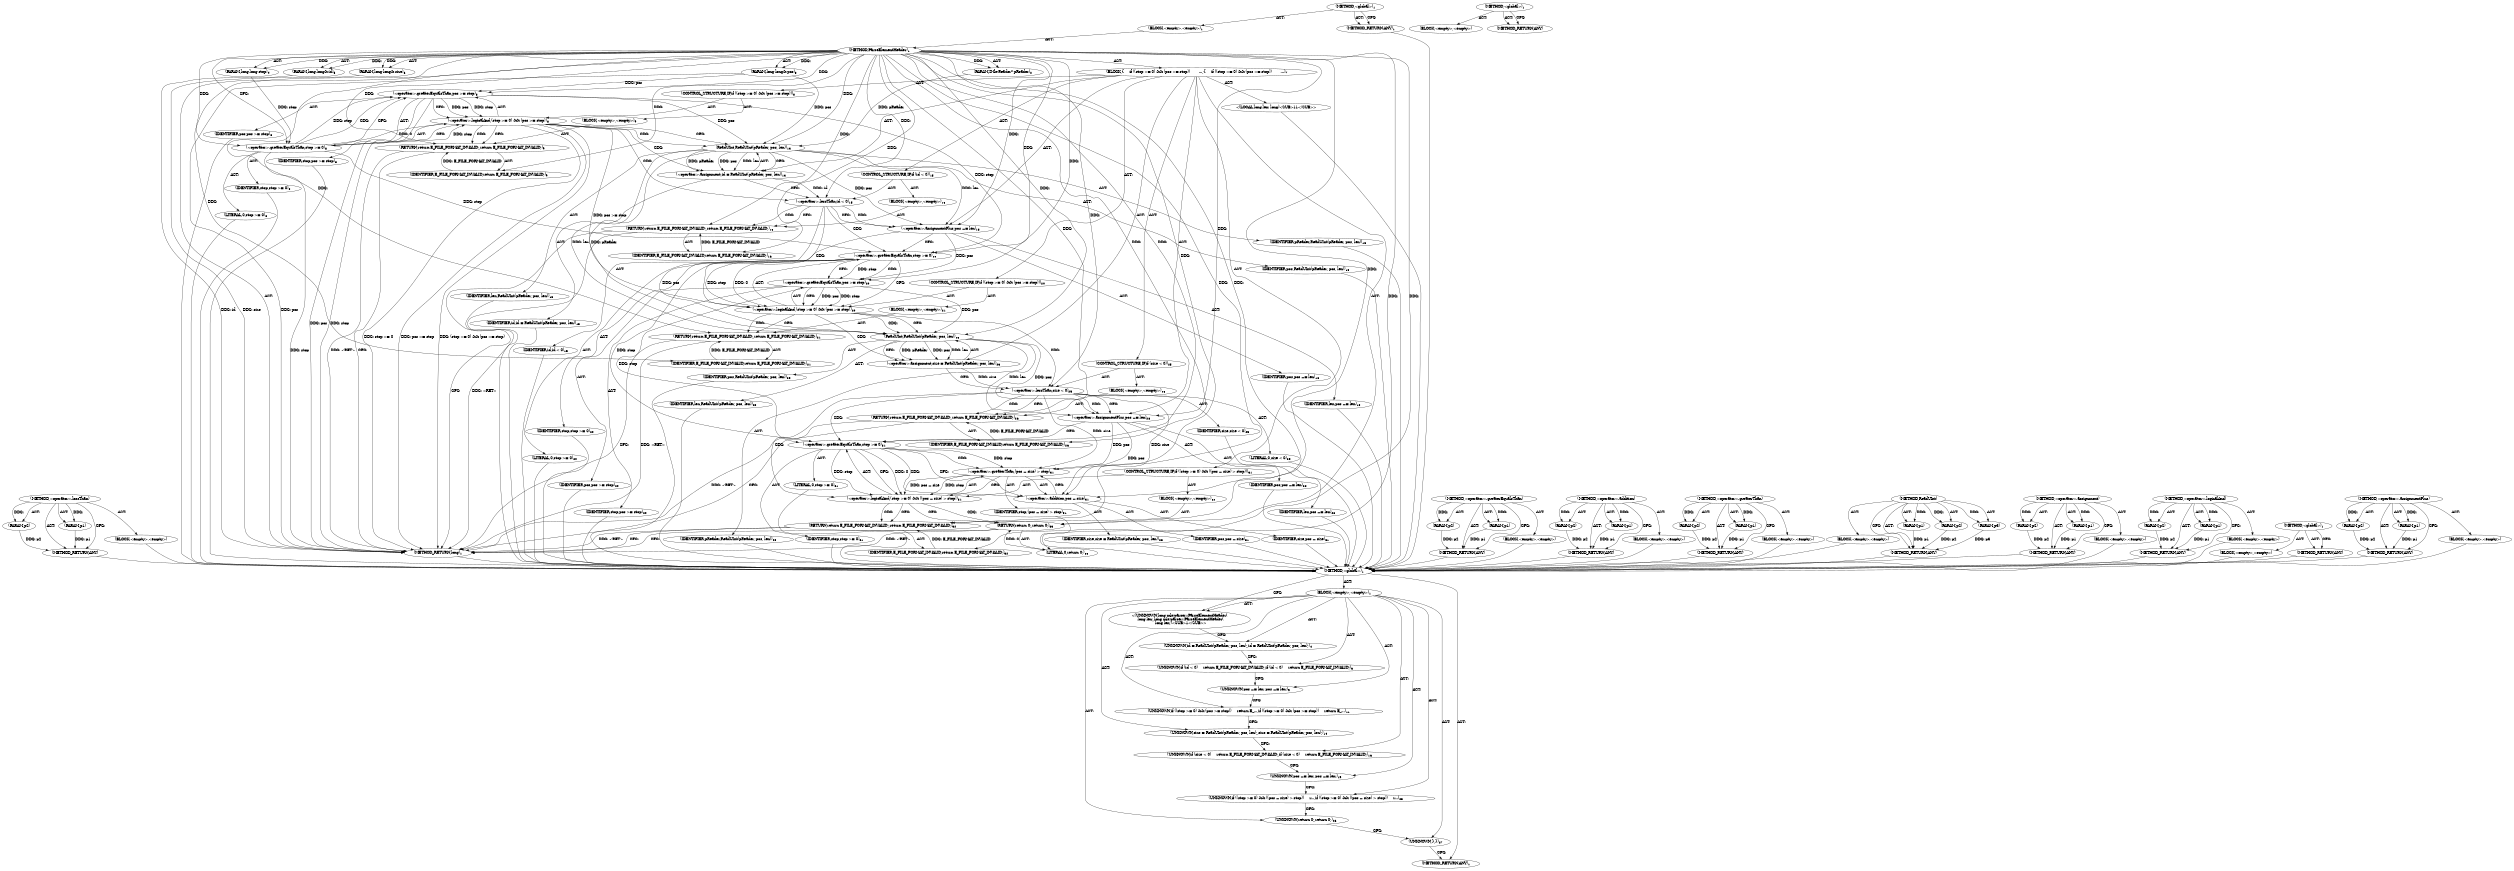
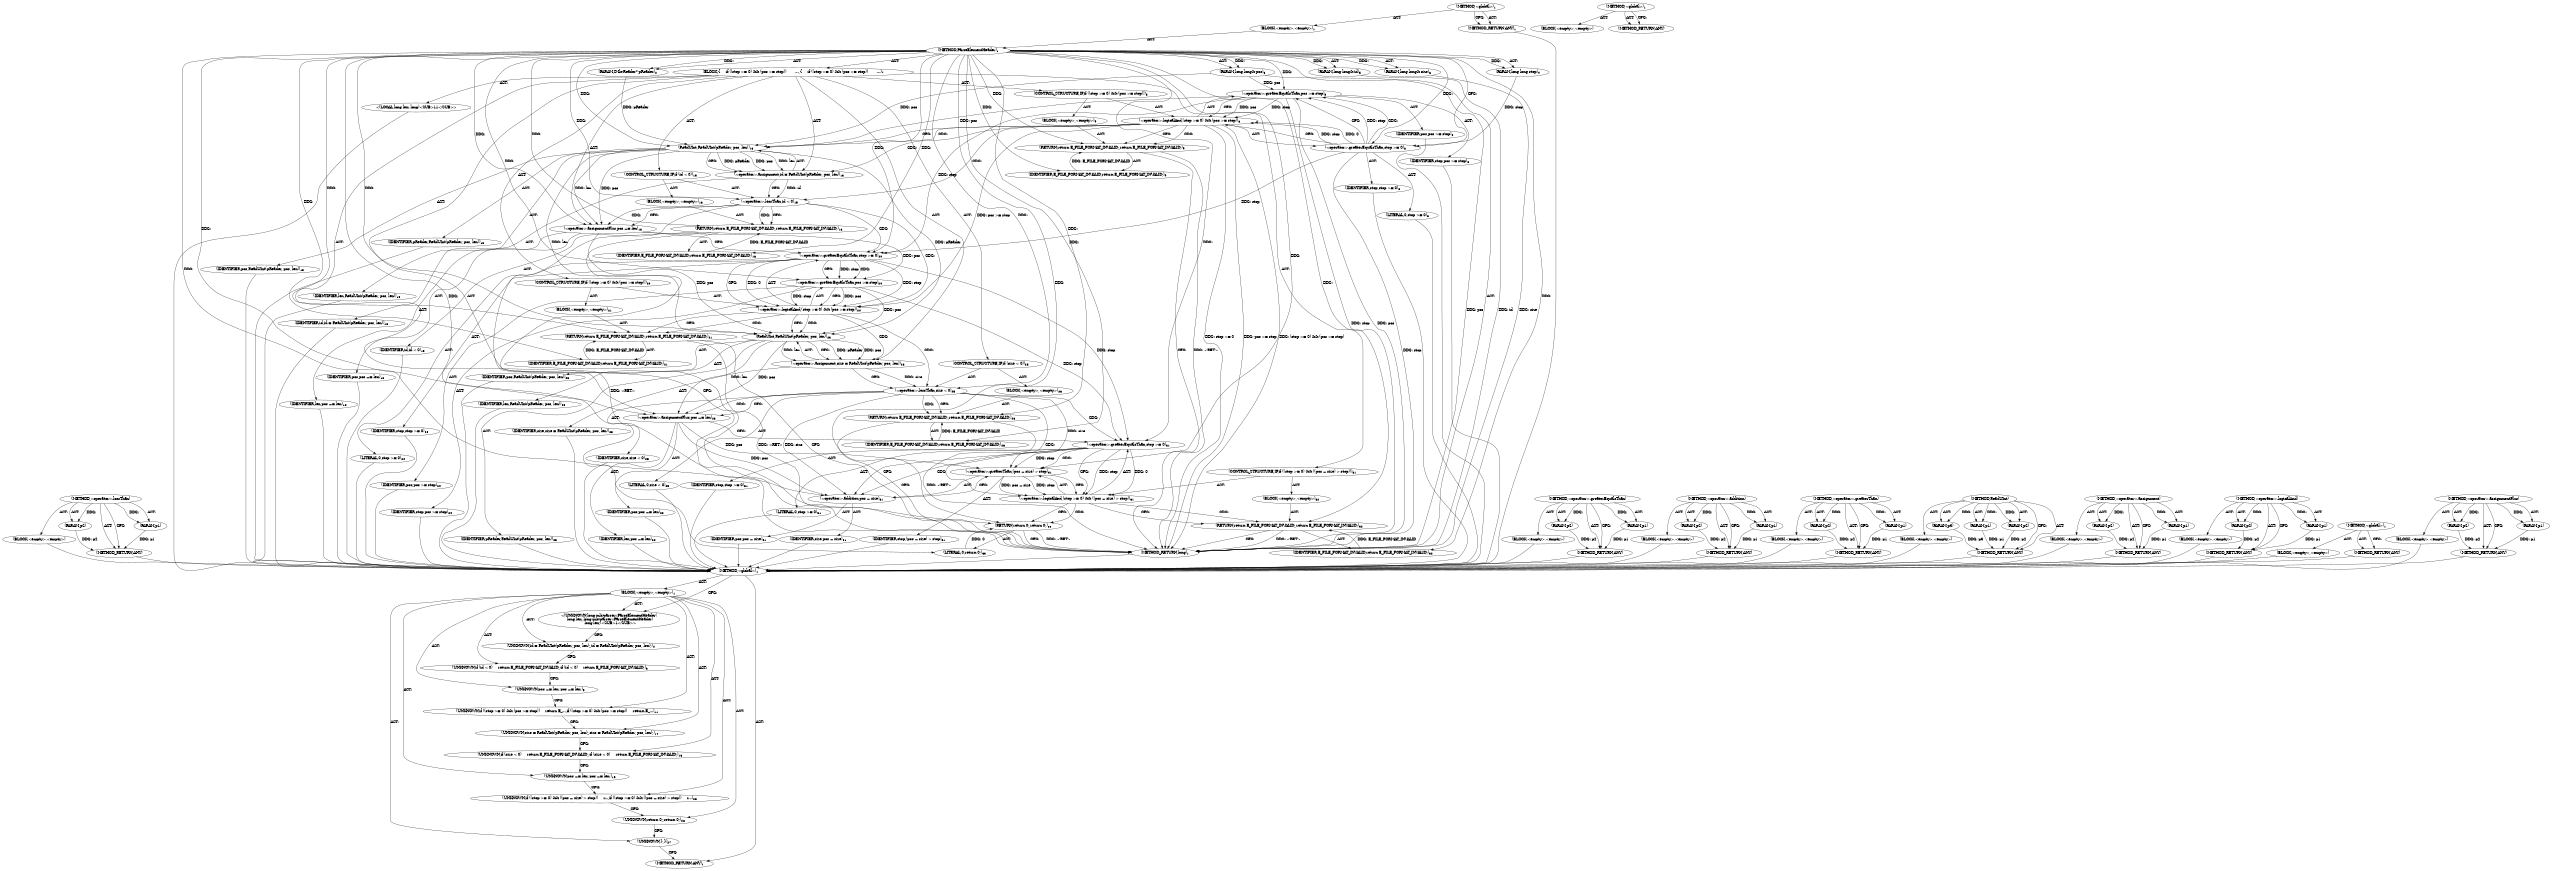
edge "(<operator>.addition,pos + size)" -> "(IDENTIFIER,size,size = ReadUInt(pReader, pos, len))": now "(<operator>.assignment,size = ReadUInt(pReader, pos, len))" -> "(IDENTIFIER,size,size = ReadUInt(pReader, pos, len))"
